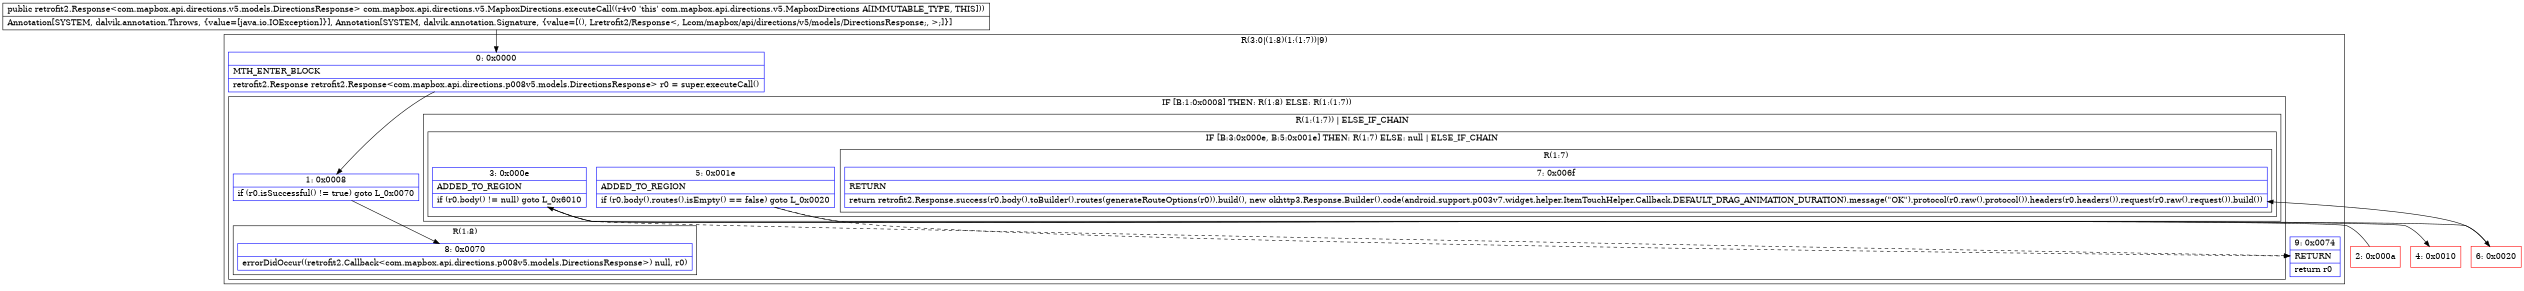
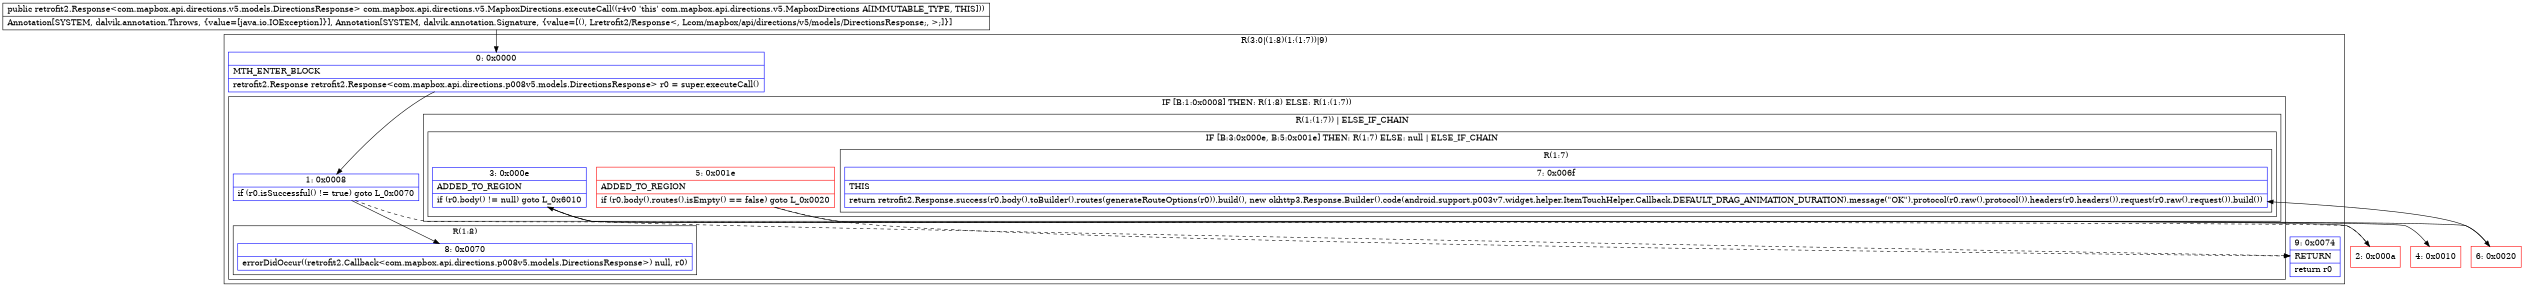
node "5: 0x001e": color blue -> red
node "7: 0x006f": text "RETURN" -> "THIS"
edge "1: 0x0008" -> "2: 0x000a": added
